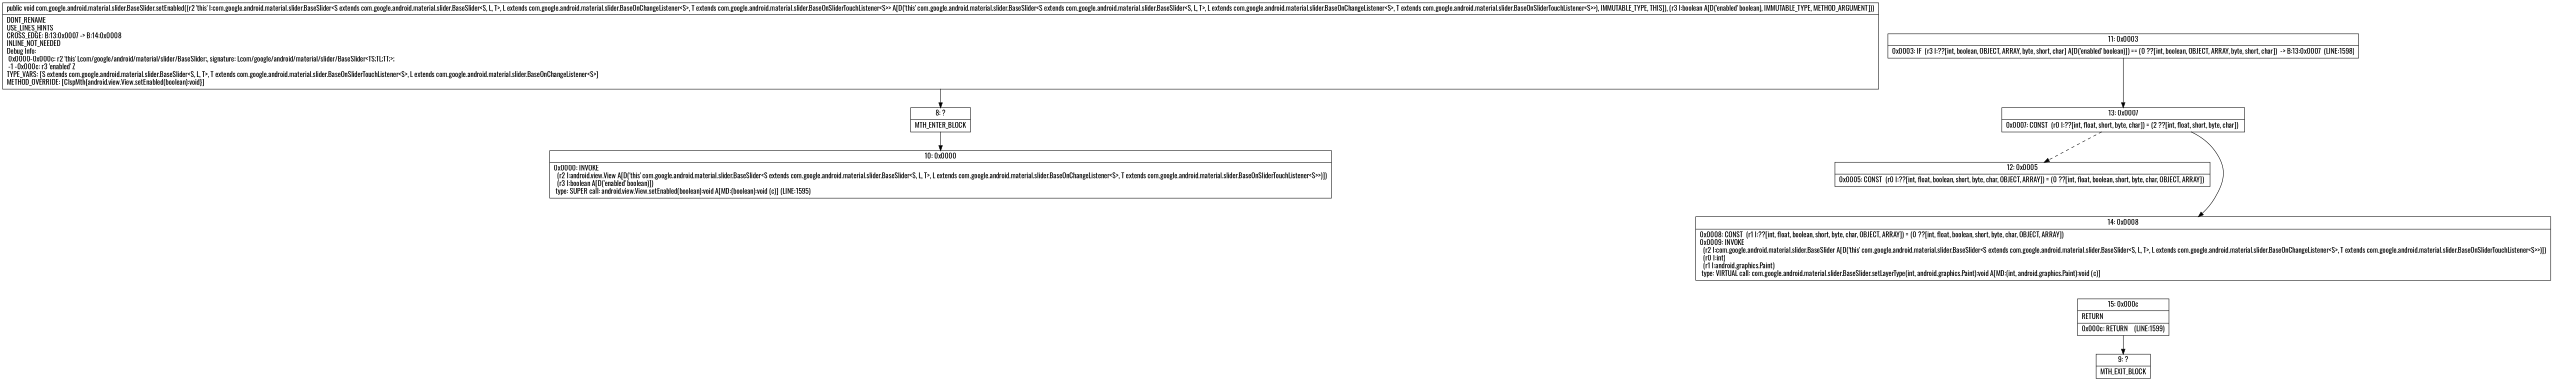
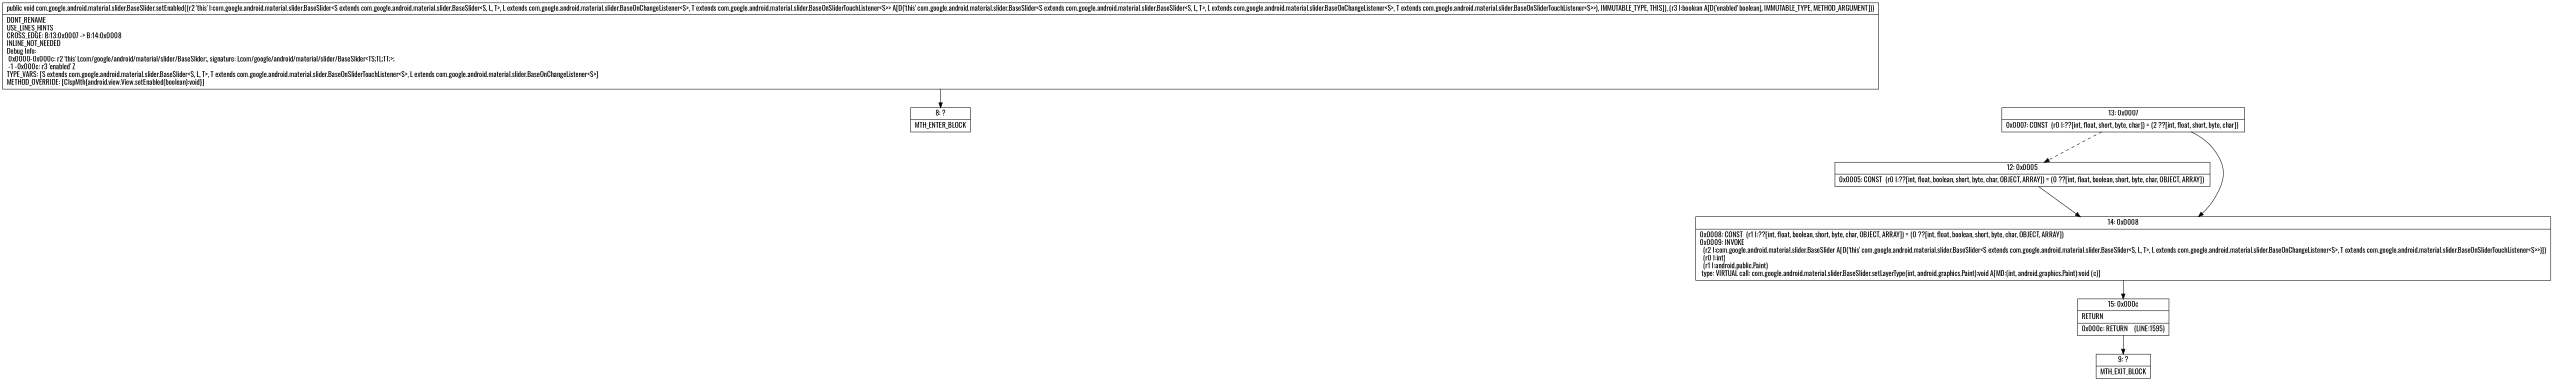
node "11: 0x0003": removed
node "10: 0x0000": removed
edge "12: 0x0005" -> "14: 0x0008": added
node "14: 0x0008": text "(r1 I:android.graphics.Paint)" -> "(r1 I:android.public.Paint)"
edge "14: 0x0008" -> "15: 0x000c": added
node "15: 0x000c": text "0x000c: RETURN    (LINE:1599)" -> "0x000c: RETURN    (LINE:1595)"
